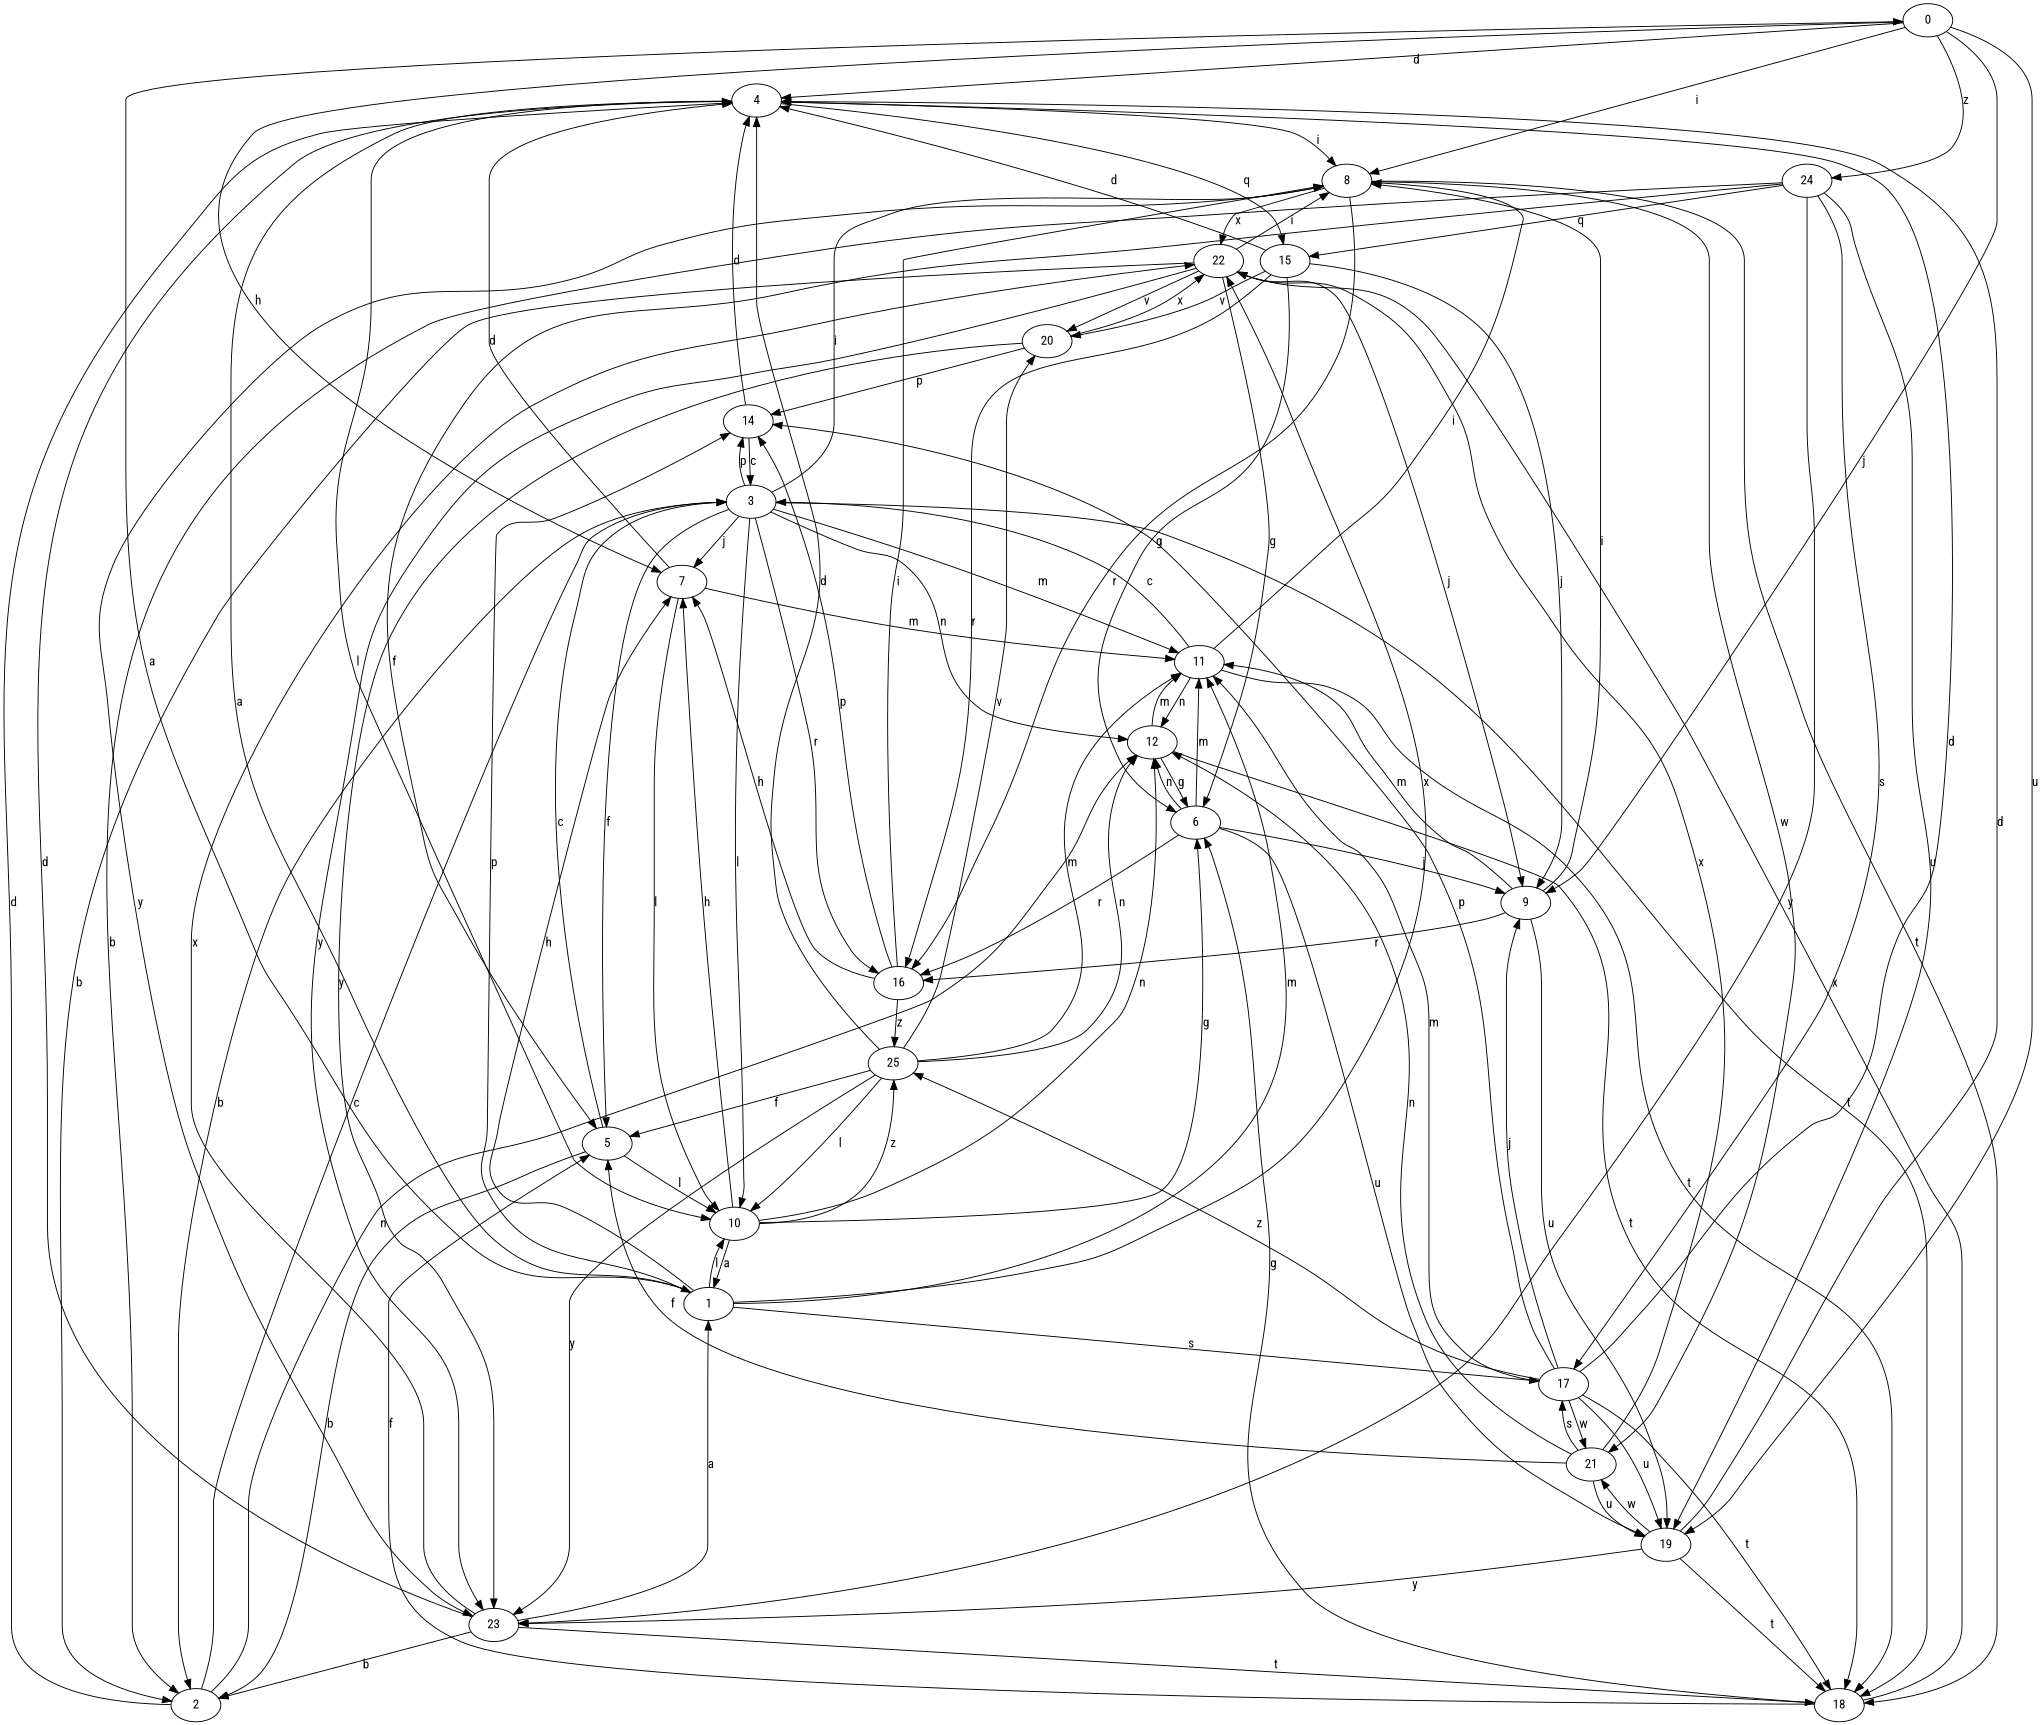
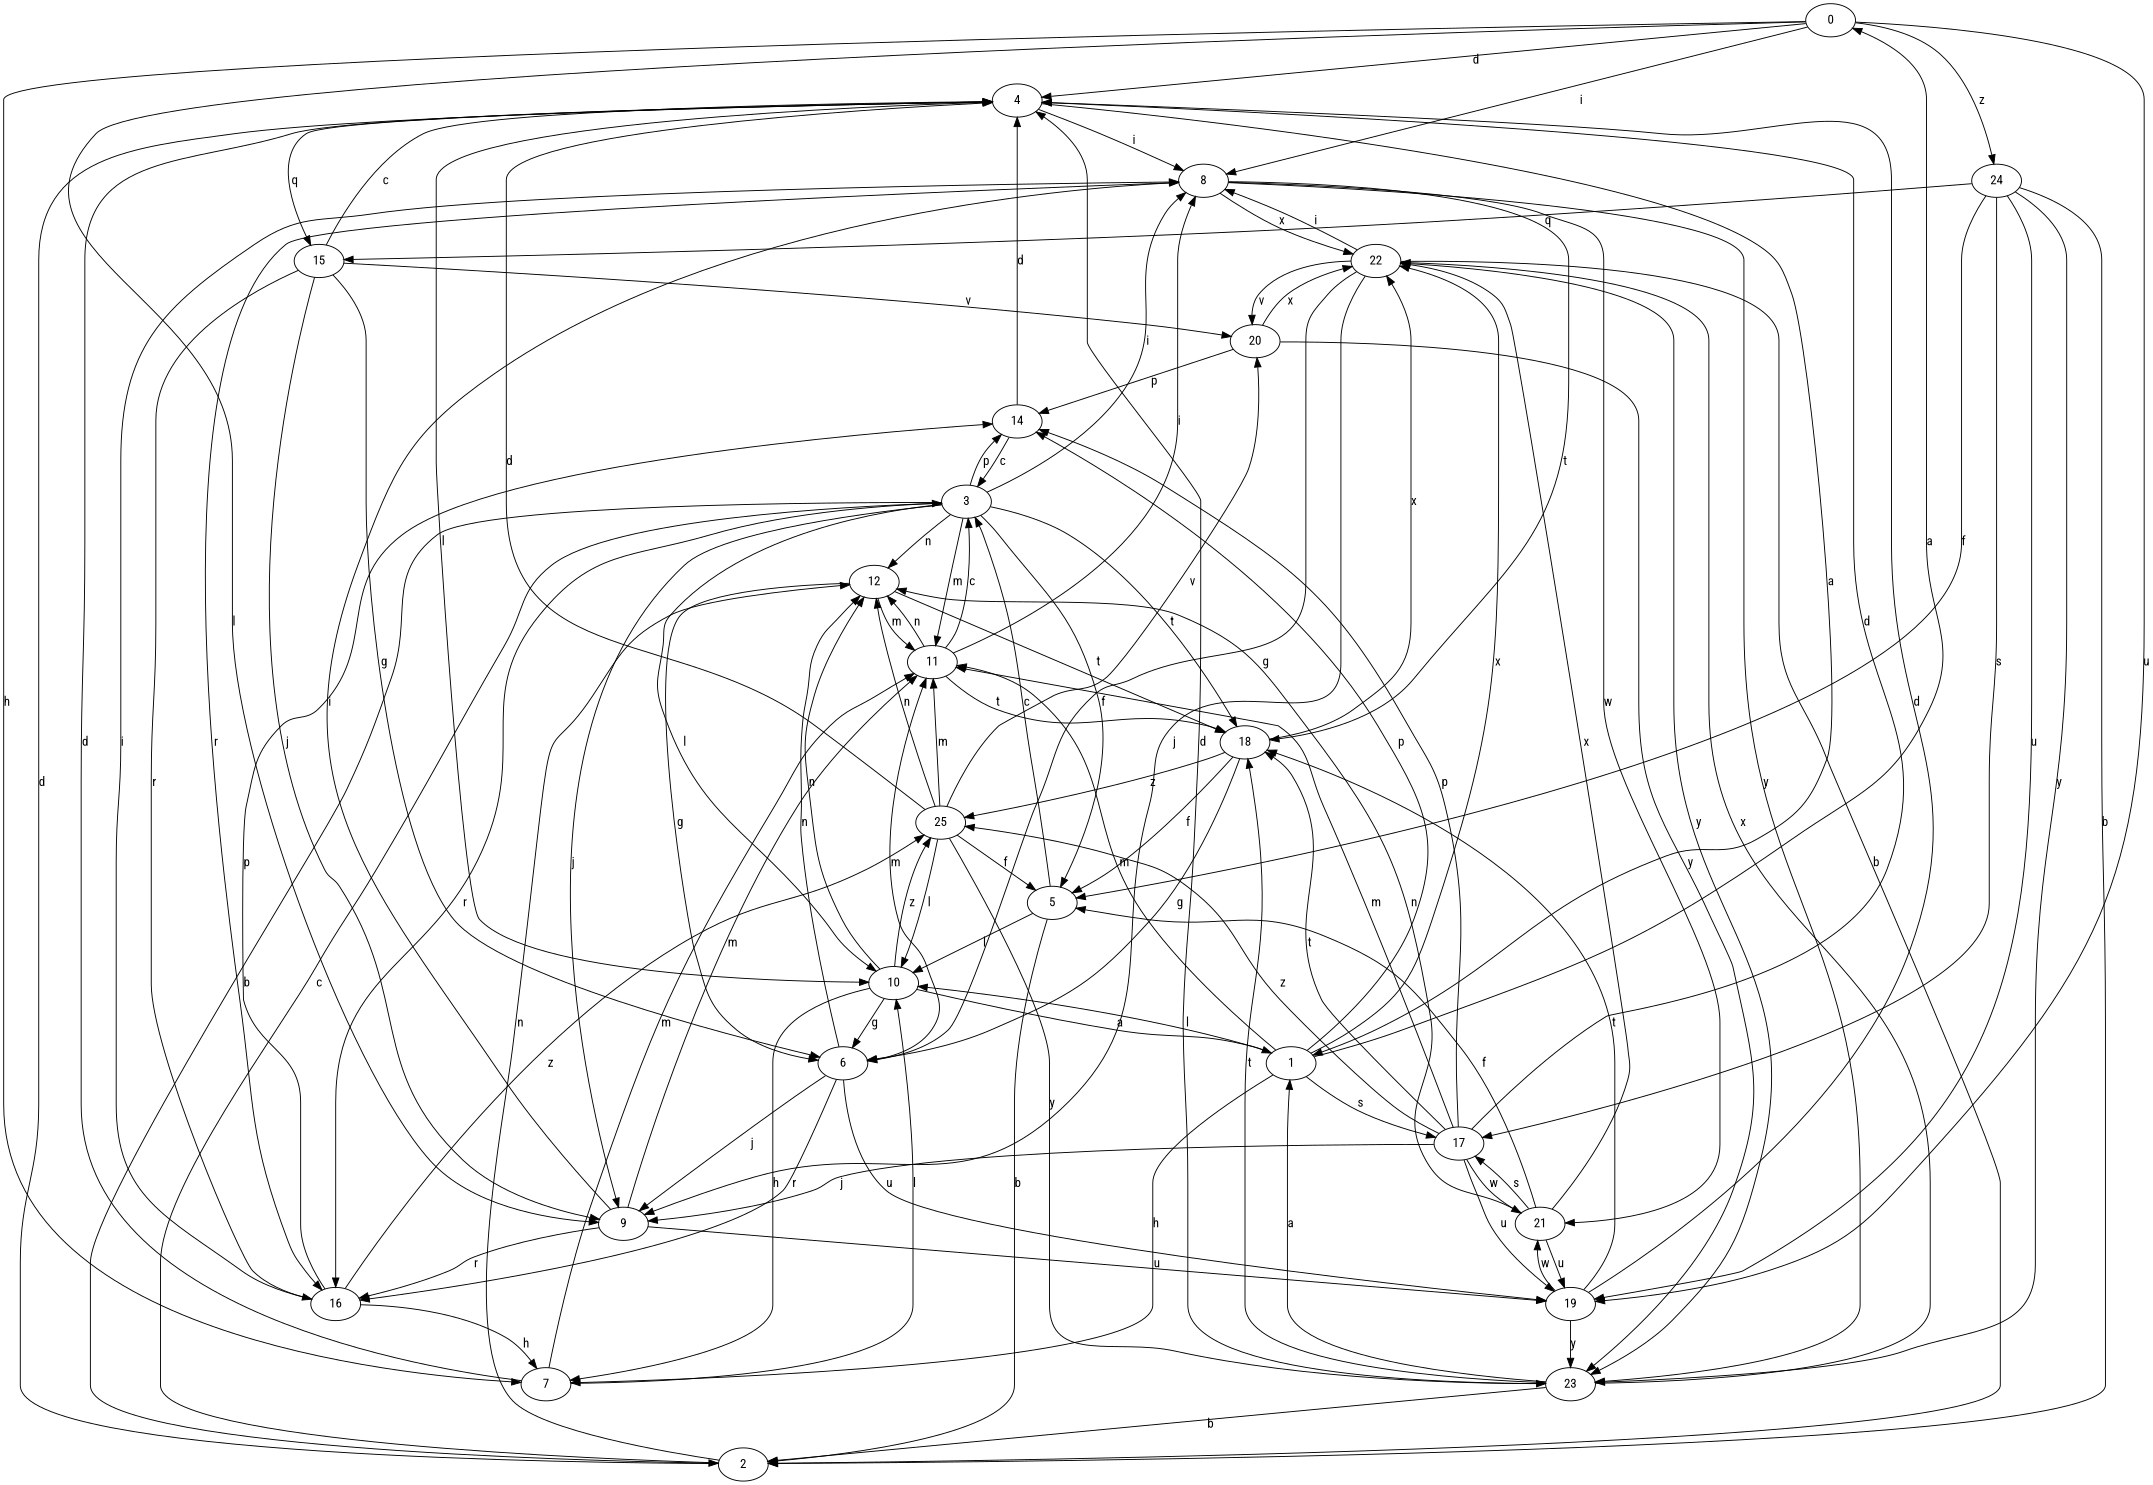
edge "15" -> "4": label "d" -> "c"
edge "0" -> "9": label "j" -> "l"
edge "3" -> "7": now "3" -> "9"
edge "18" -> "25": added, label "z"
